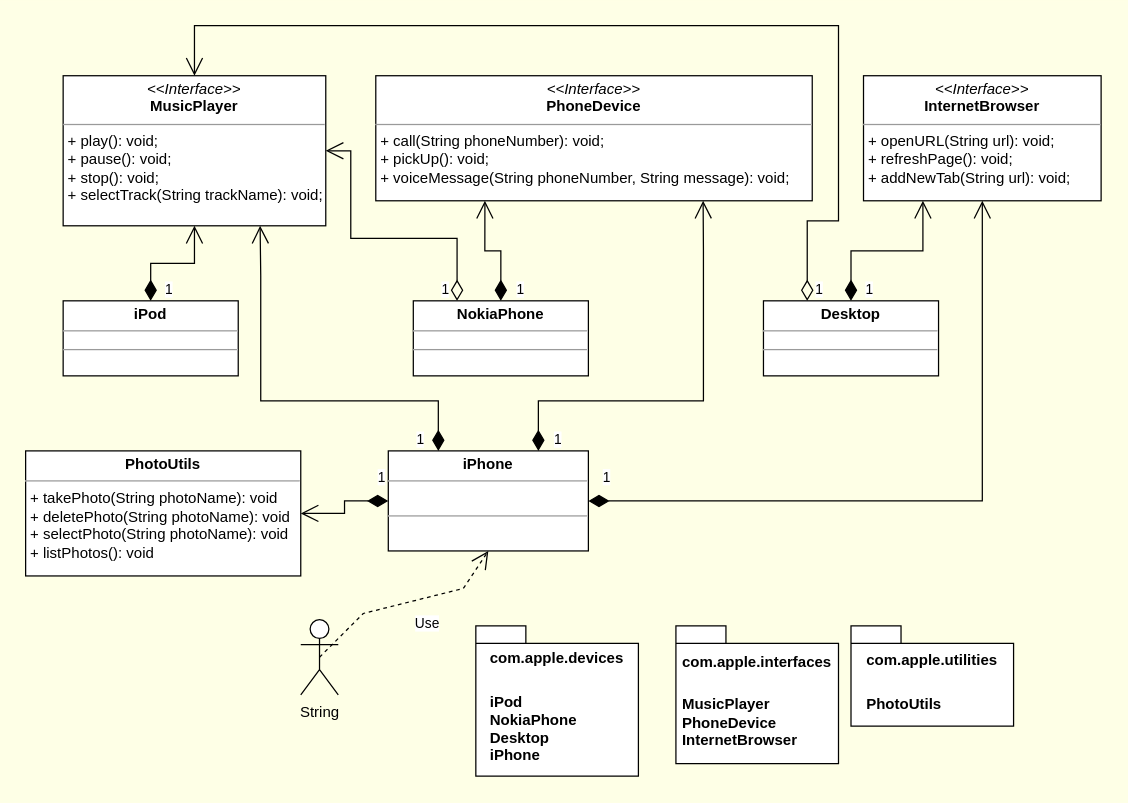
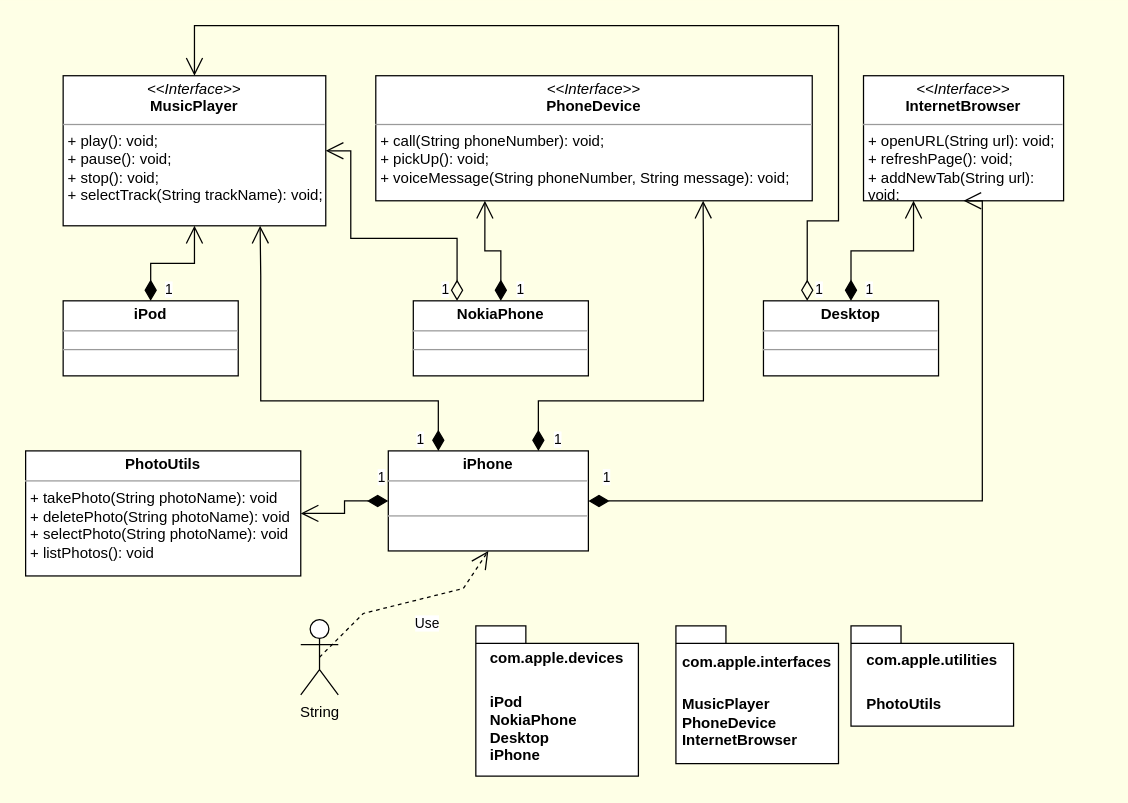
node "<<Interface>> InternetBrowser + openURL(String url): void; + refreshPage(): void; + addNewTab(String url): void;": size 238x125 -> 200x125
